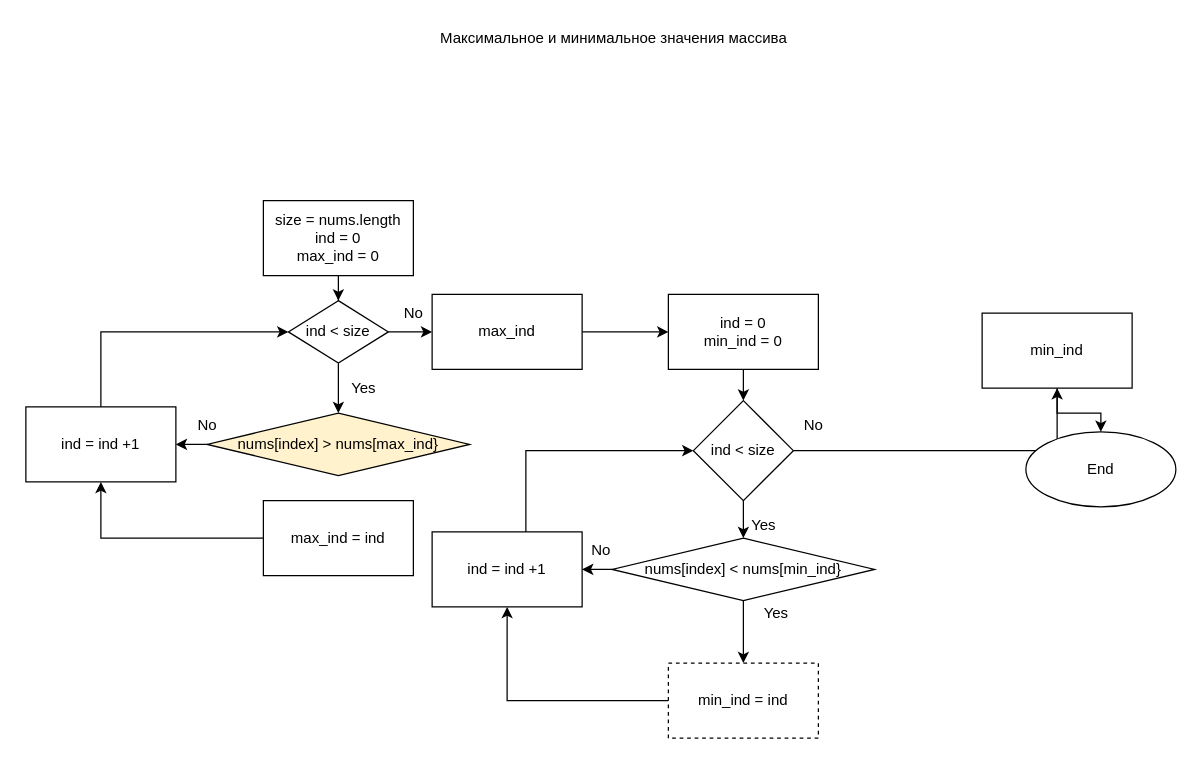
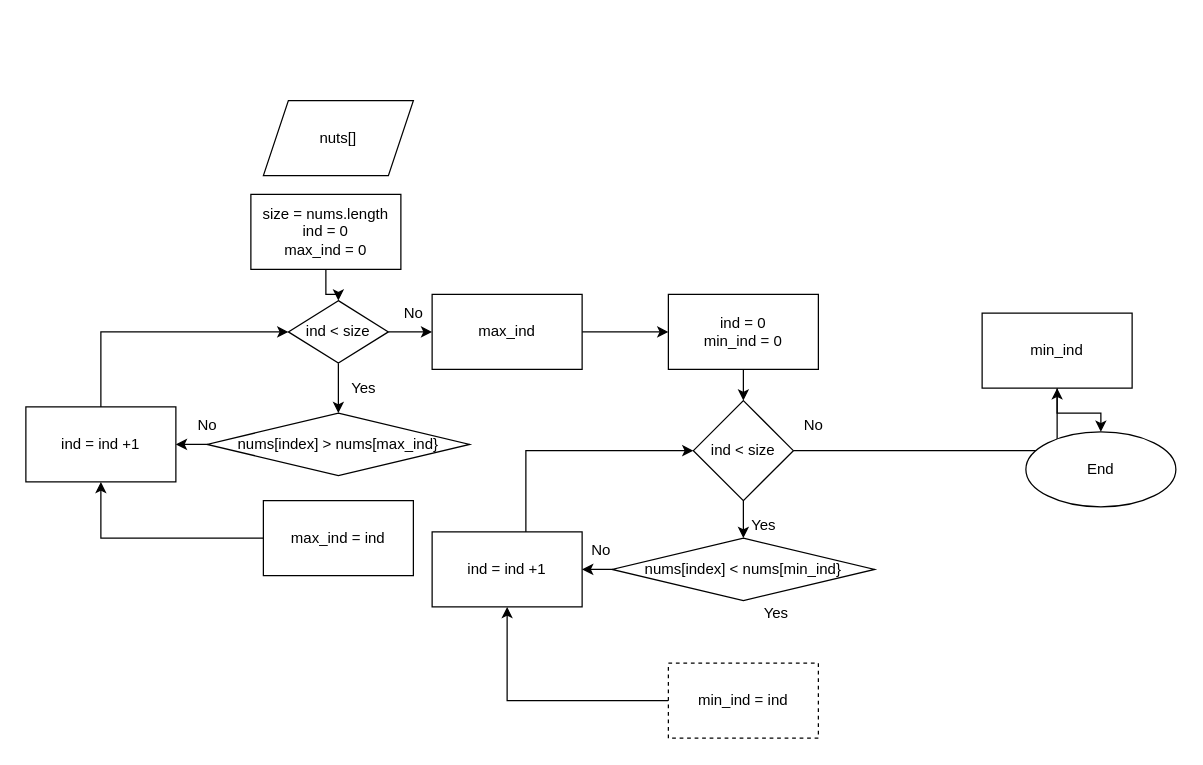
node "Максимальное и минимальное значения массива": removed
node "nuts[]": added
node "size = nums.length ind = 0 max_ind = 0": moved (338, 238) -> (326, 232)
node "nums[index] > nums[max_ind}": fillcolor #fff2cc -> #ffffff
edge "nums[index] < nums[min_ind}" -> "min_ind = ind": removed
